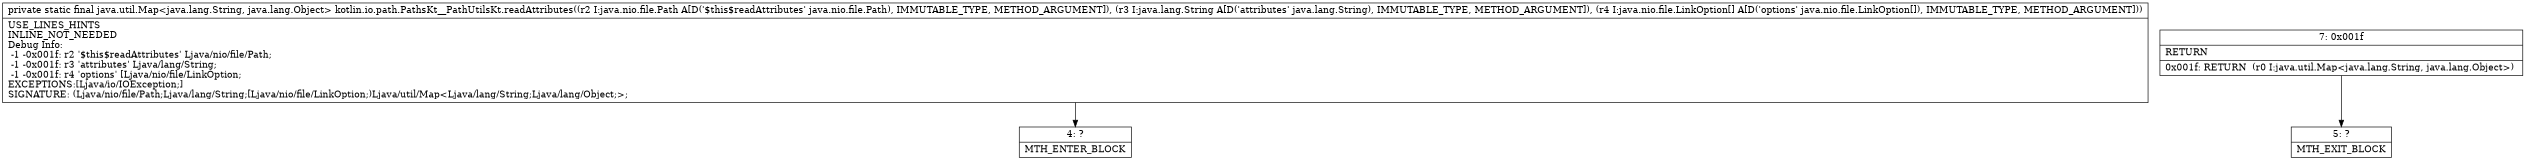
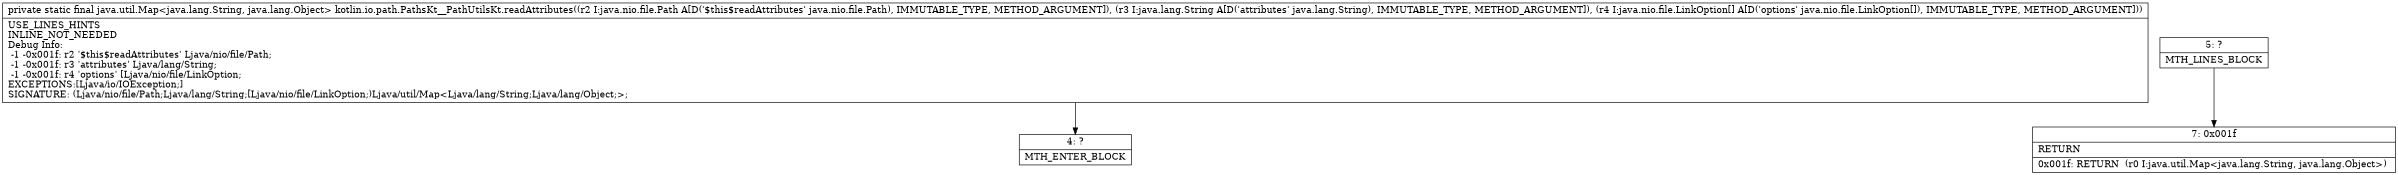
edge "7: 0x001f" -> "5: ?": reversed
node "5: ?": text "MTH_EXIT_BLOCK" -> "MTH_LINES_BLOCK"
